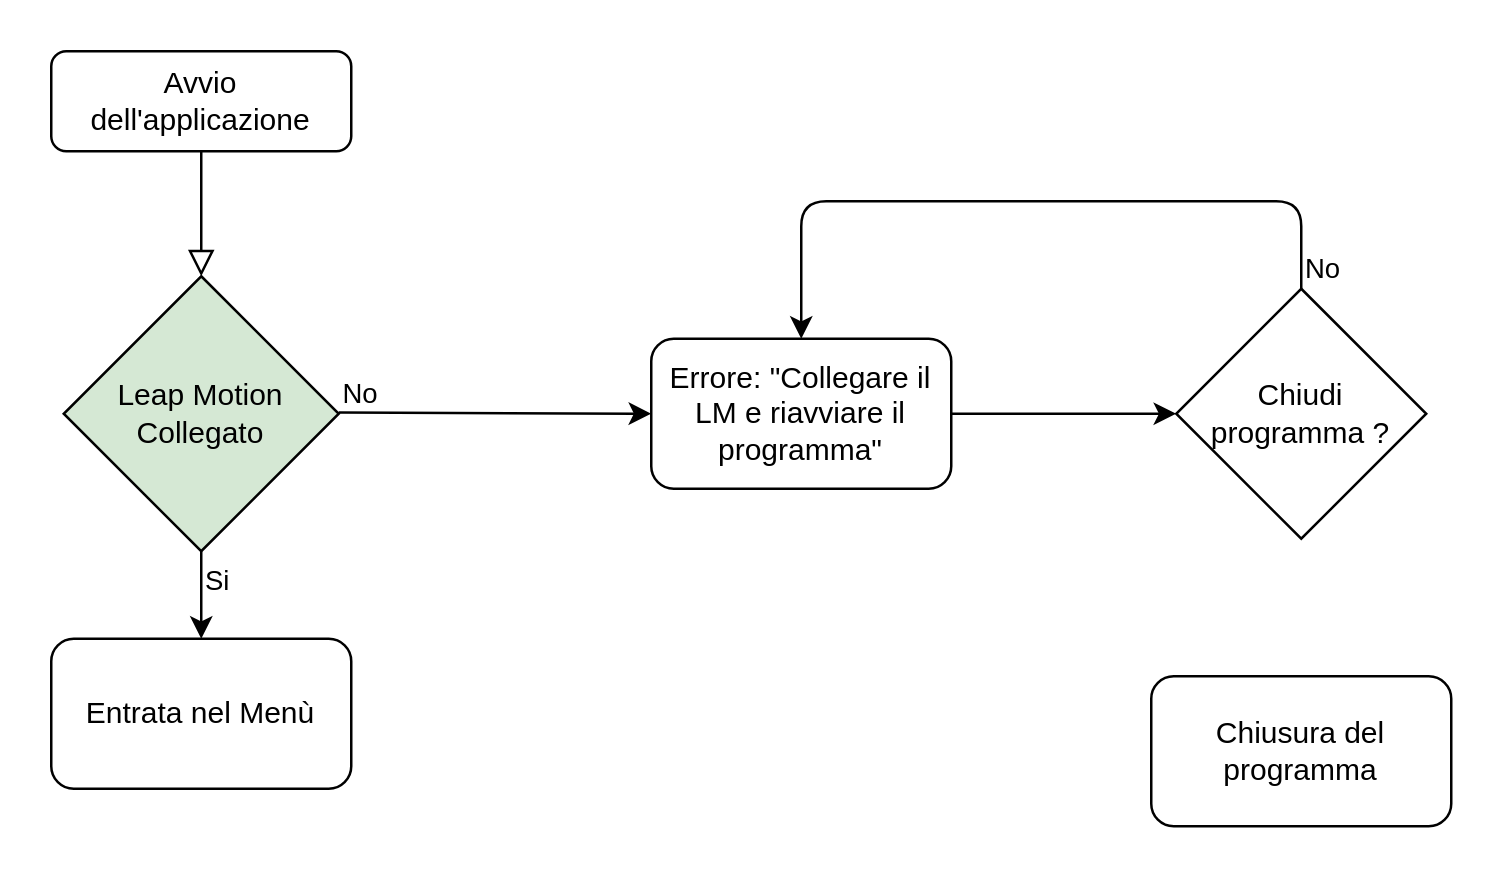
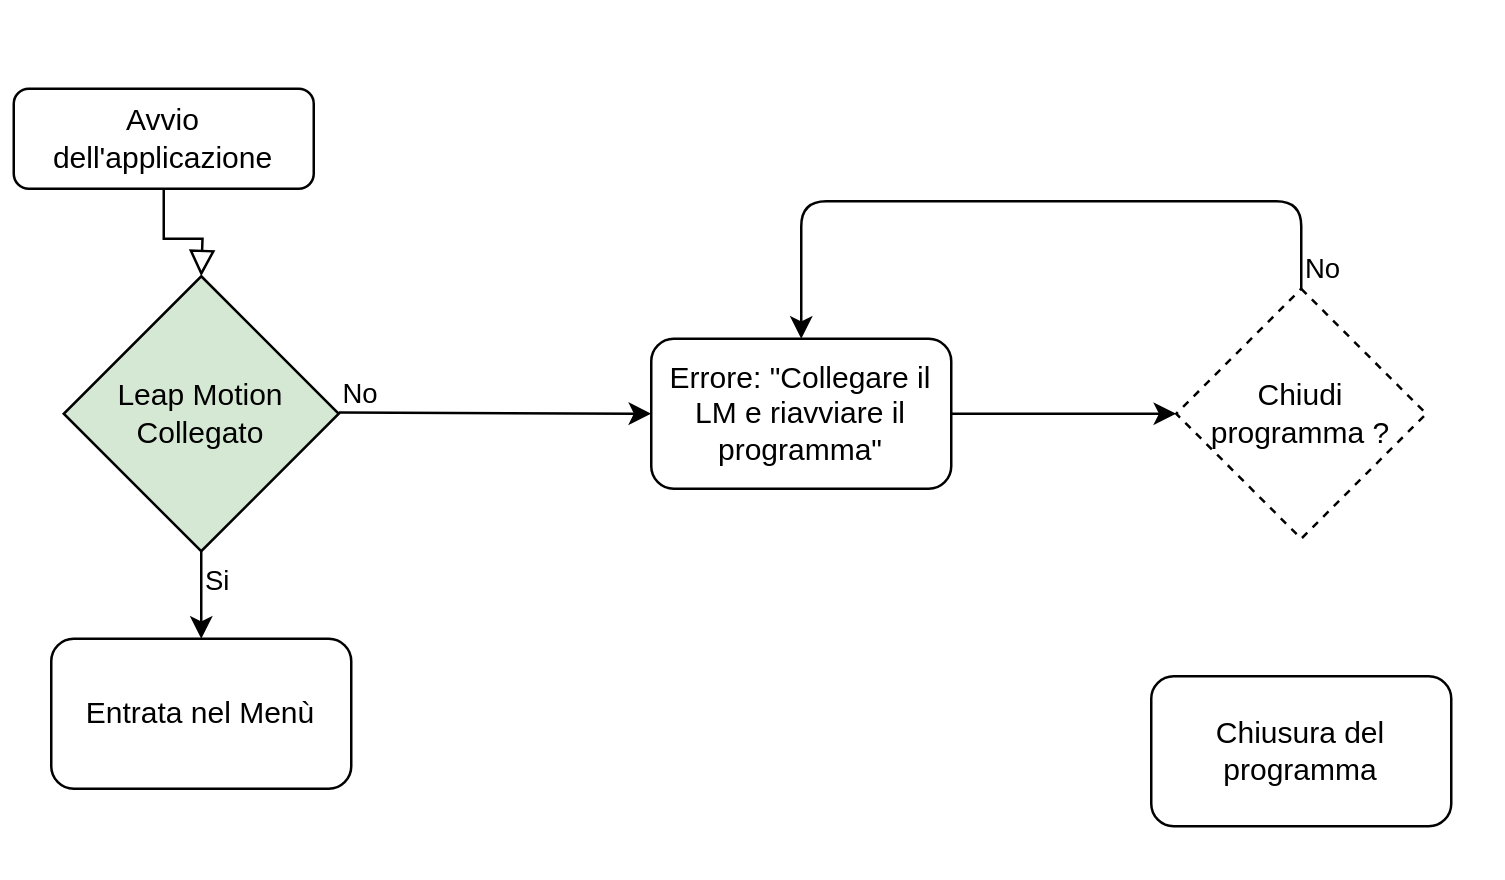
node "Avvio dell'applicazione": moved (201, 101) -> (164, 139)
node "Chiudi programma ?": style solid -> dashed
